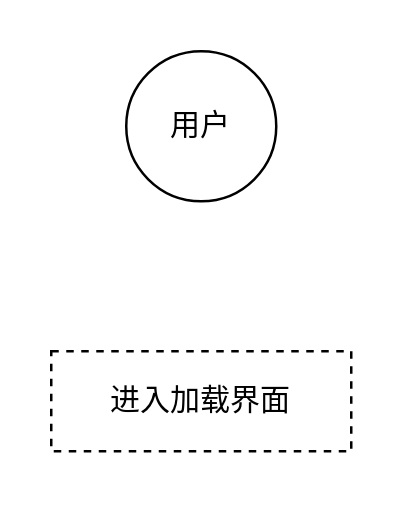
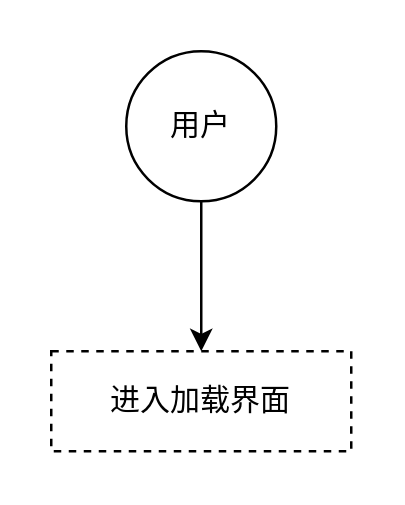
edge "用户" -> "进入加载界面": added
